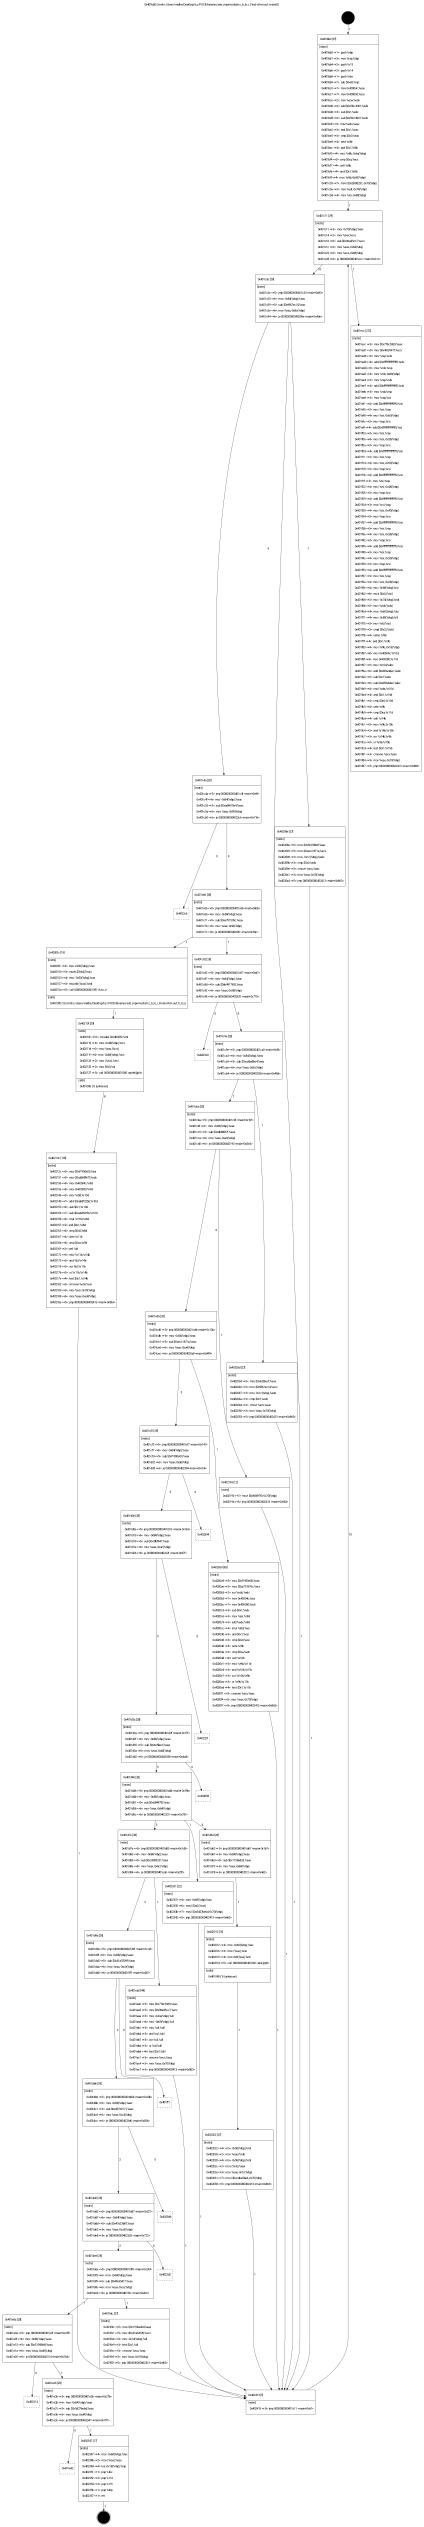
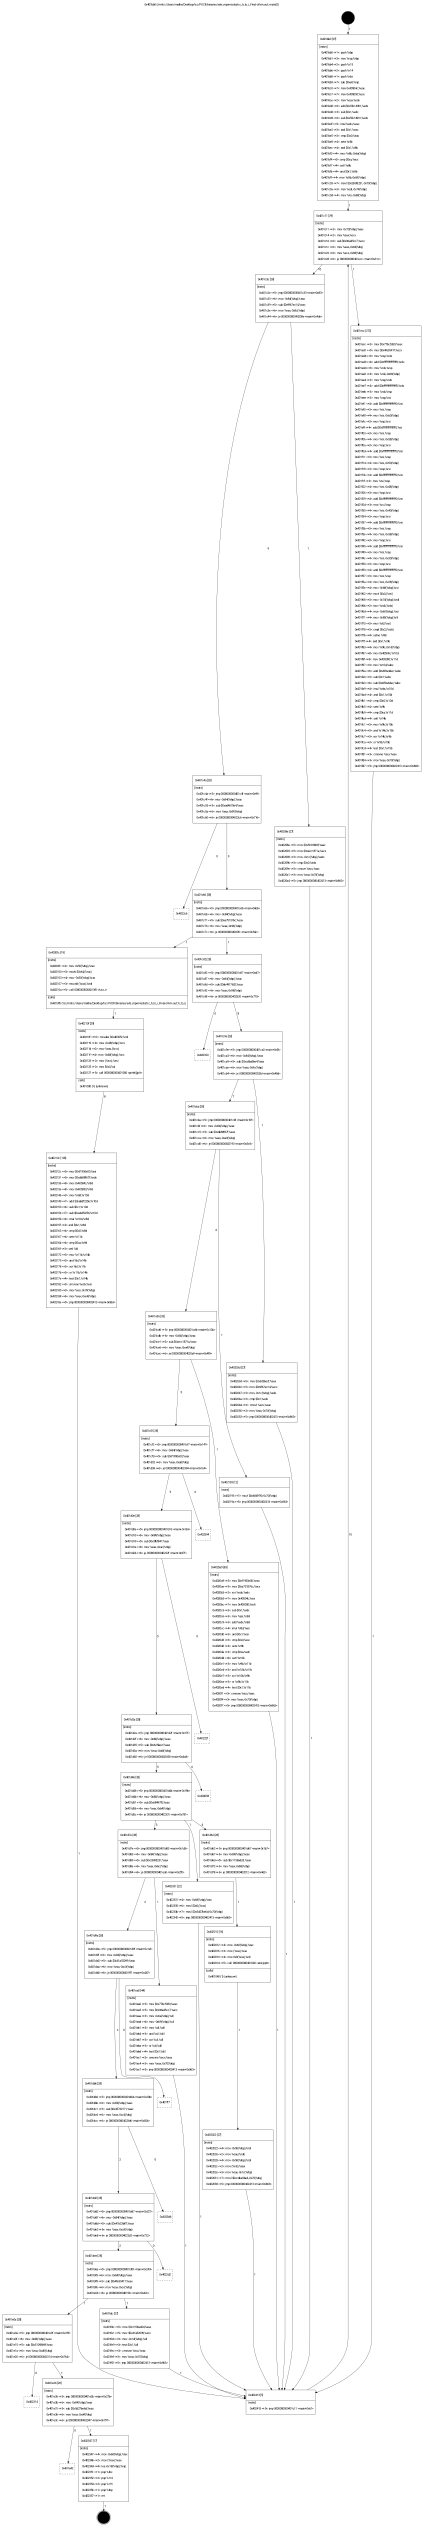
edge "0x401c2e [28]" -> "0x402413 [5]": now "0x401ecc [272]" -> "0x402413 [5]"
